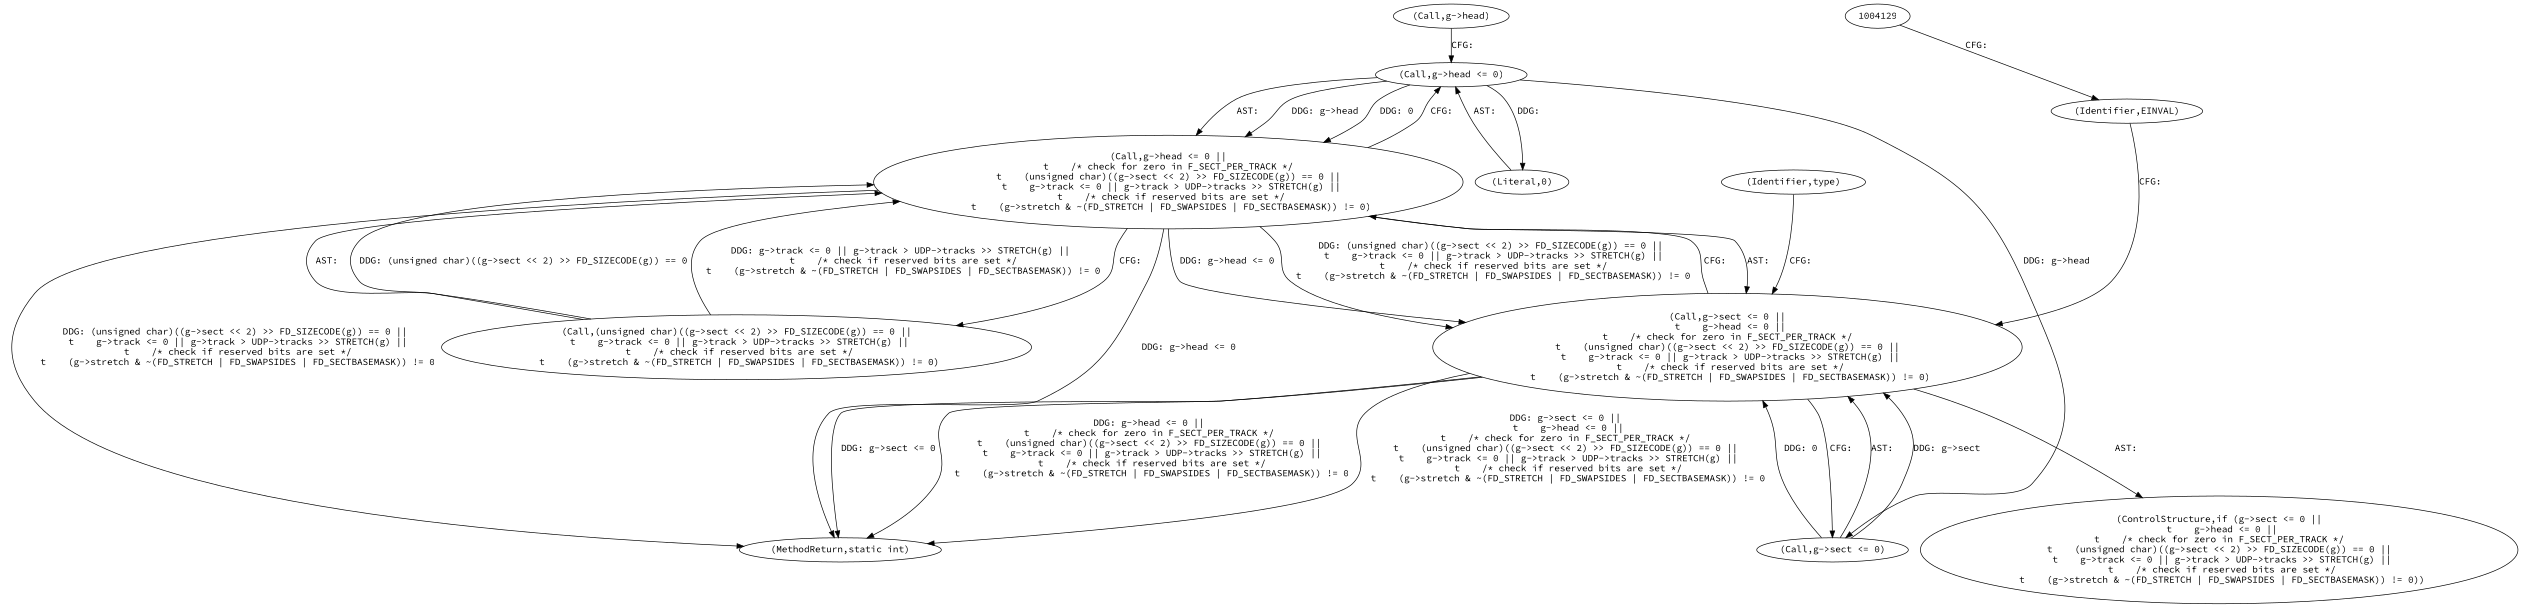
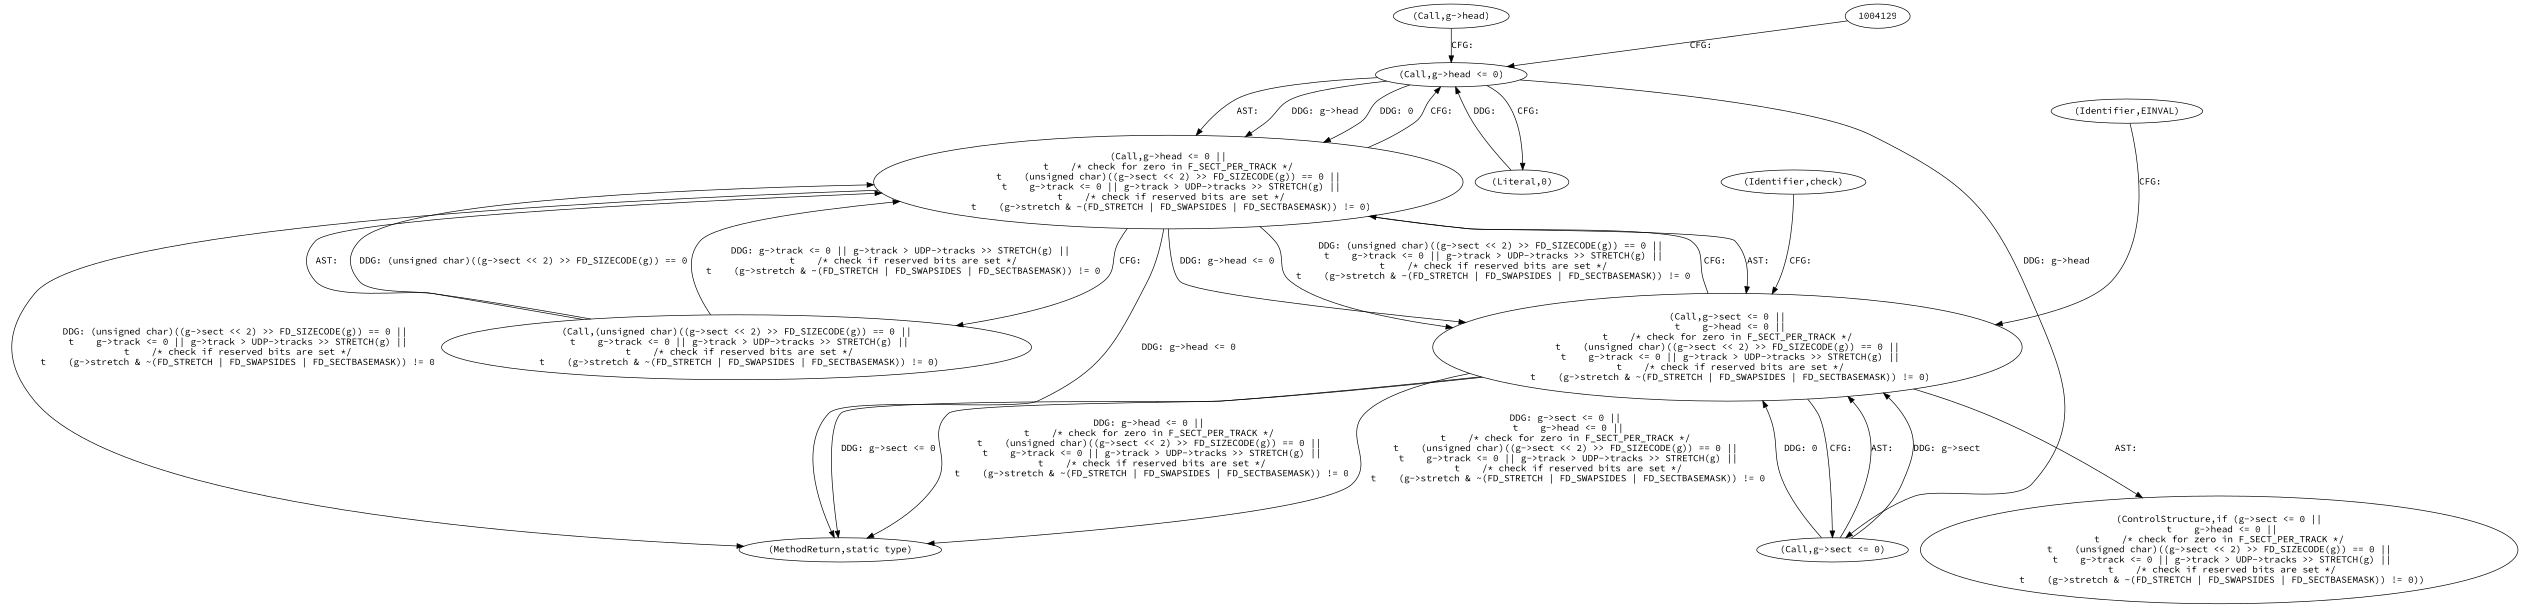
edge "1004129" -> "(Identifier,EINVAL)": now "1004129" -> "(Call,g->head <= 0)"
edge "(Literal,0)" -> "(Call,g->head <= 0)": label "AST: " -> "DDG: "
edge "(Call,g->head <= 0)" -> "(Literal,0)": label "DDG: " -> "CFG: "
node "(Identifier,type)": label "(Identifier,type)" -> "(Identifier,check)"
node "(MethodReturn,static int)": label "(MethodReturn,static int)" -> "(MethodReturn,static type)"
